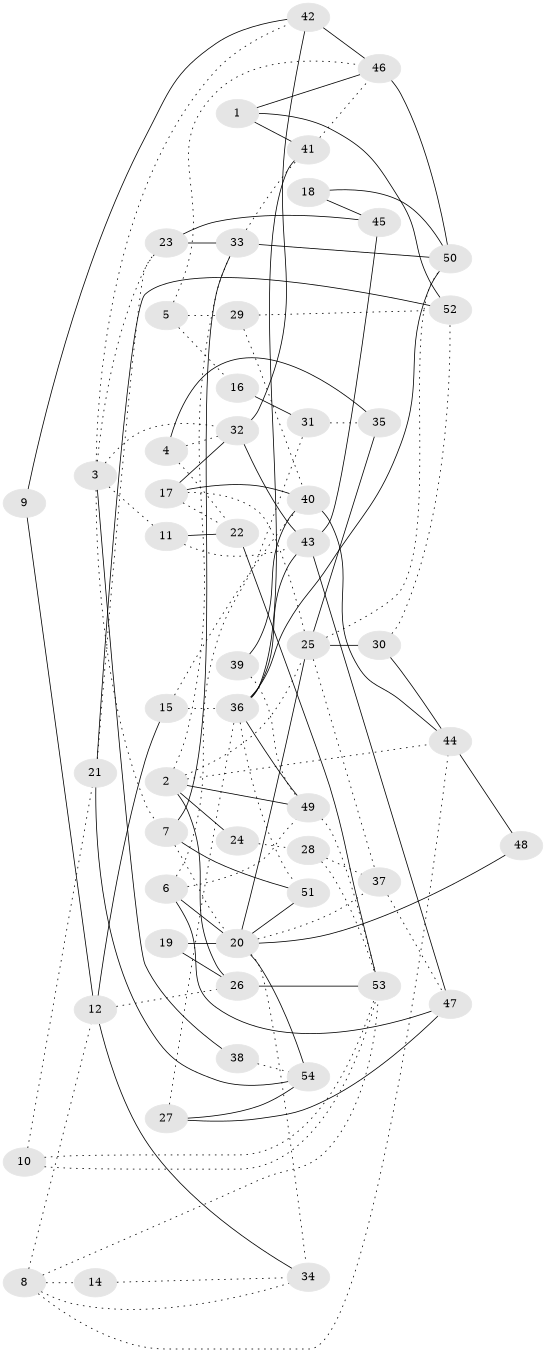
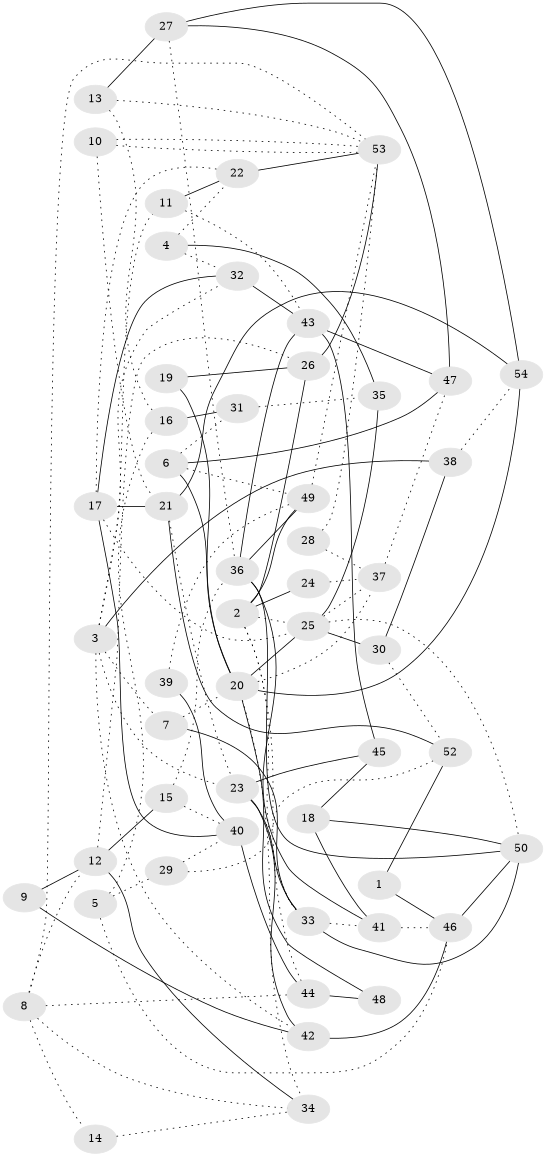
node "13": added
edge "1" -- "41": now "18" -- "41"
edge "42" -- "32": now "42" -- "23"
edge "17" -- "21": added
edge "30" -- "44": now "30" -- "38"
edge "24" -- "28": now "24" -- "37"
node "51": removed
